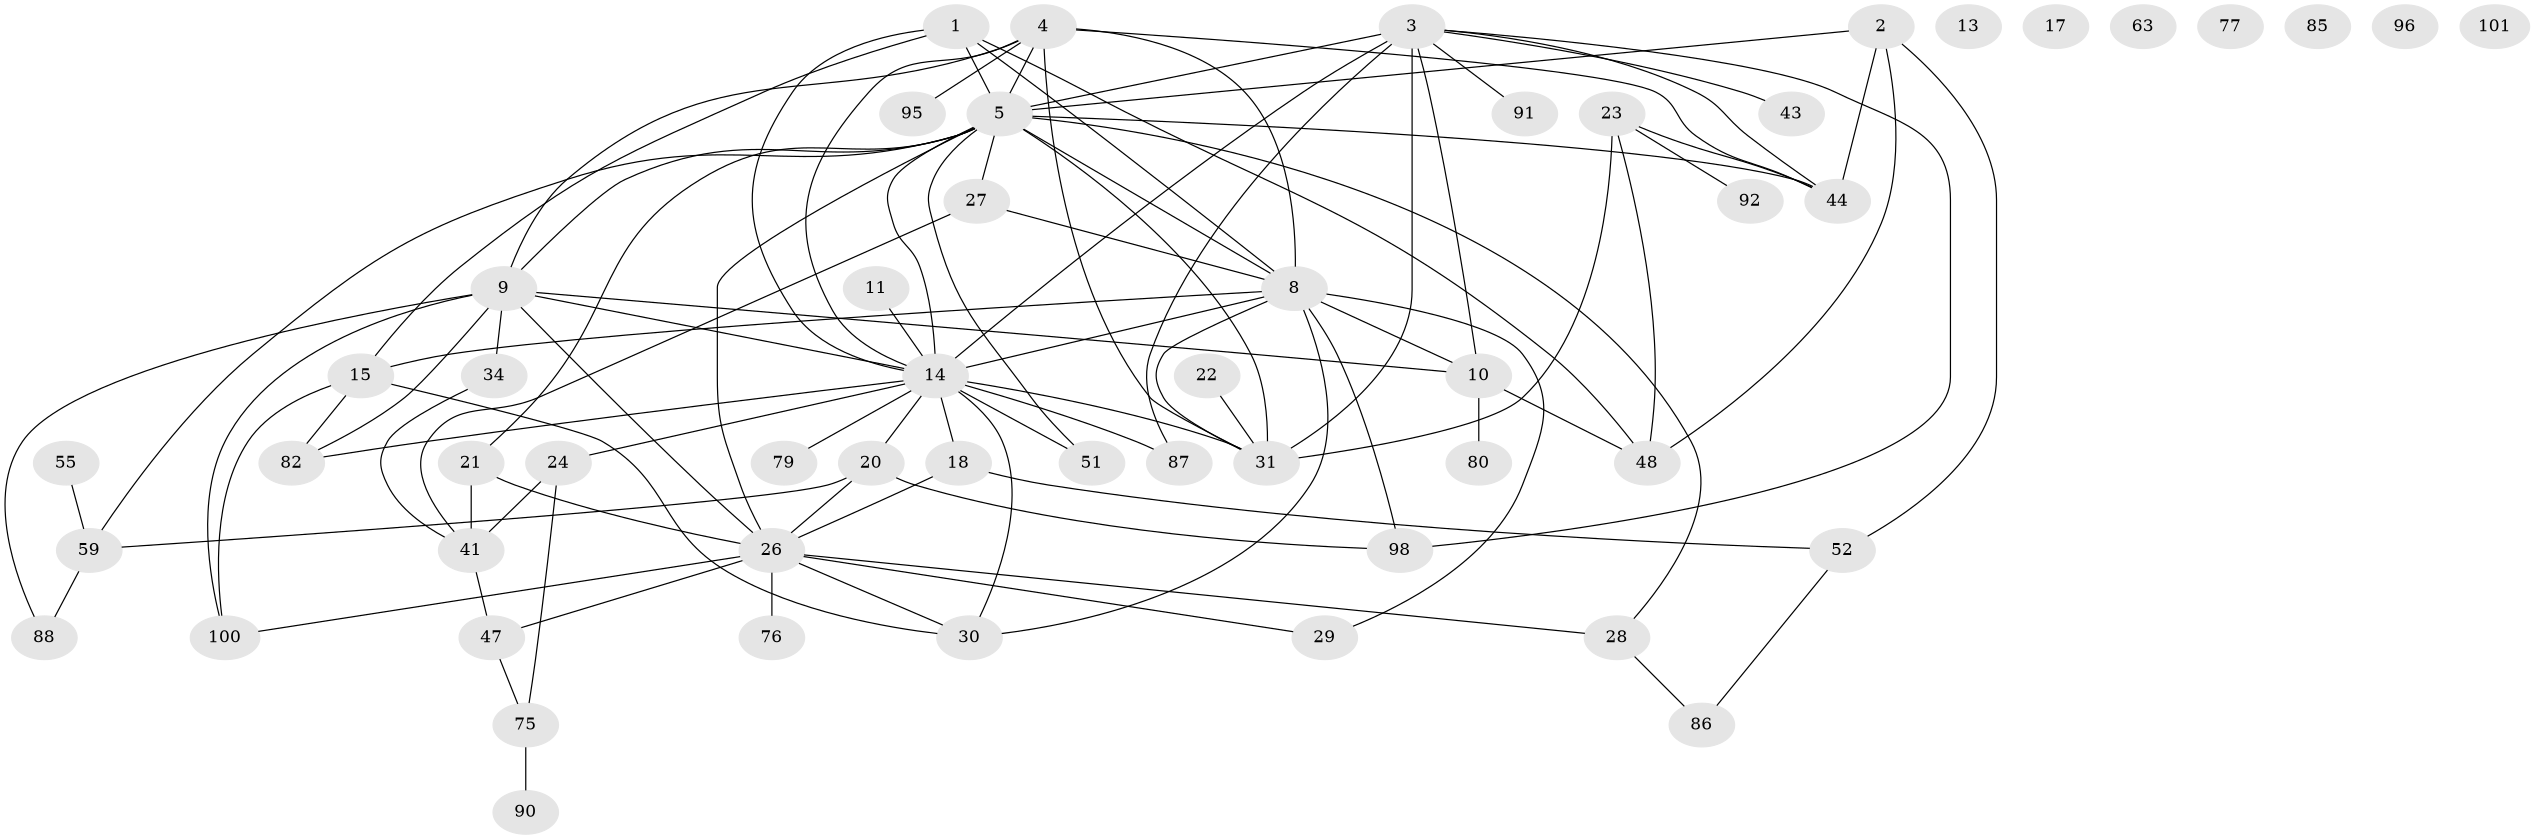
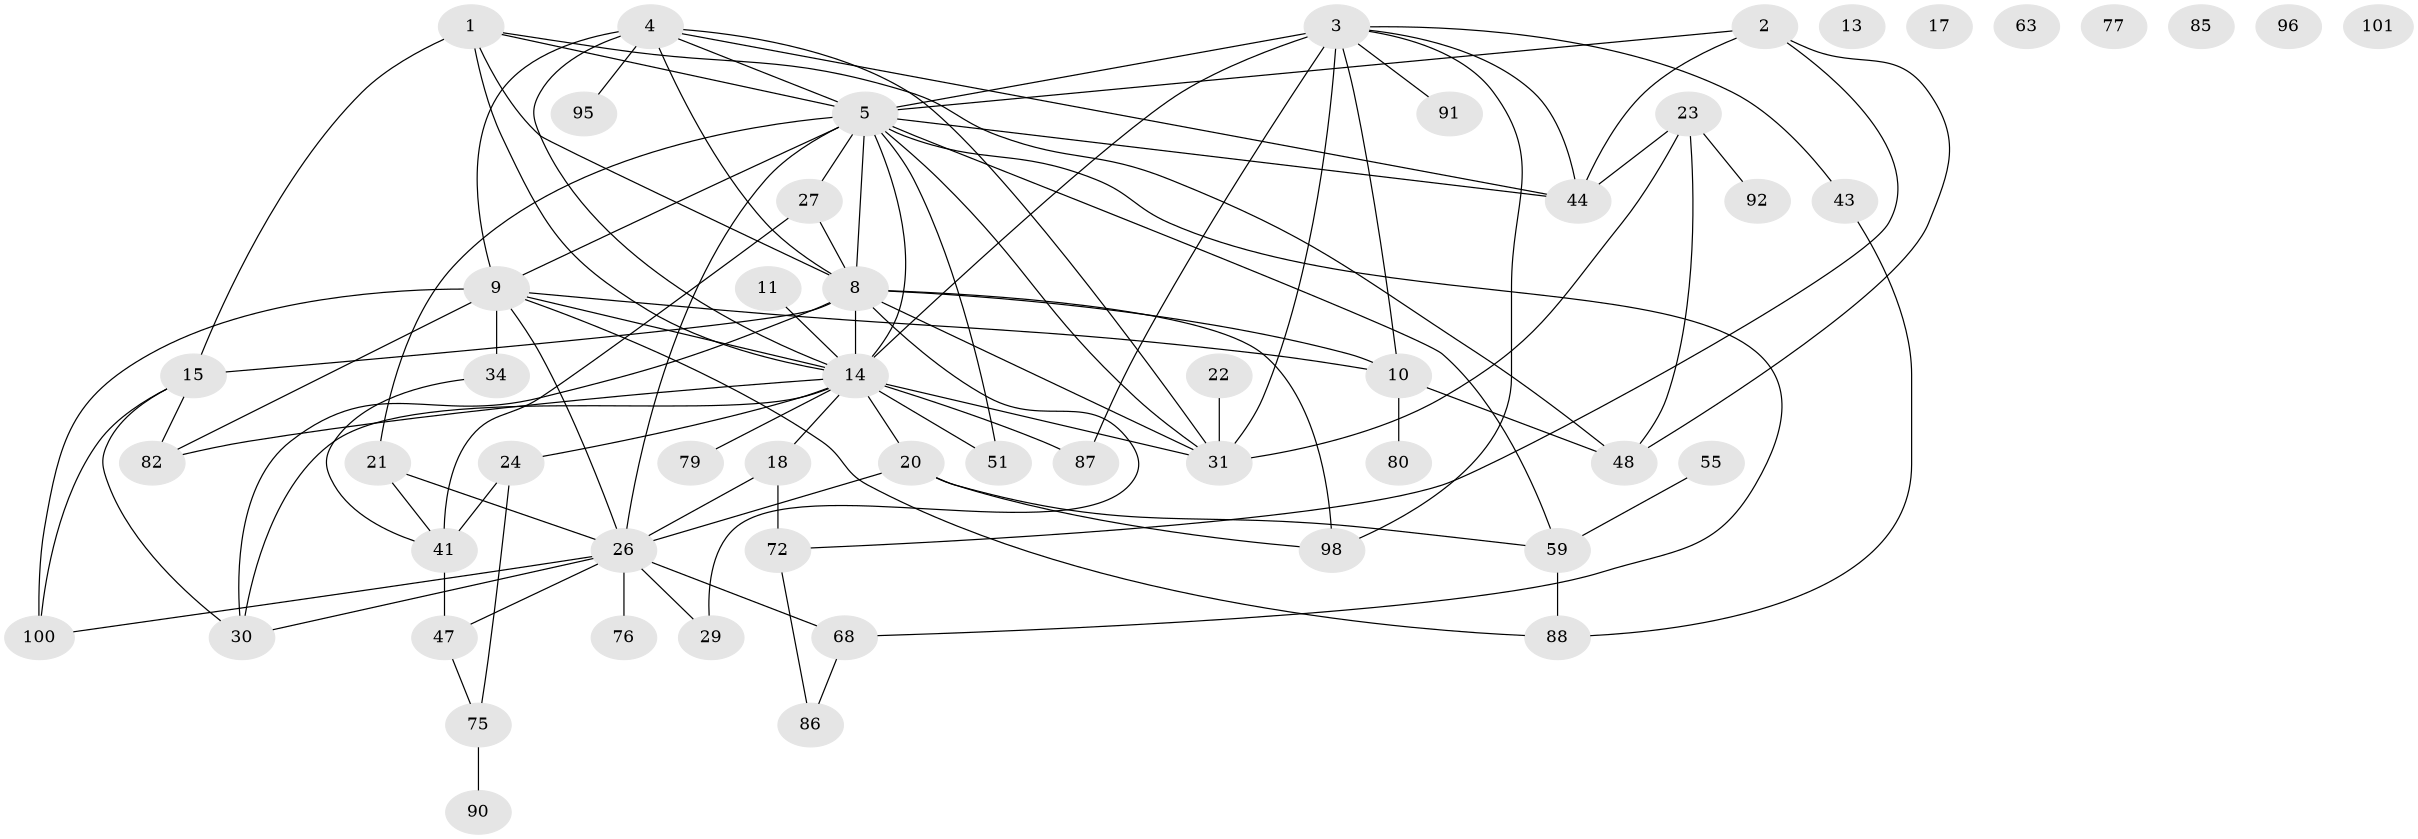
edge "43" -- "88": added
node "52": label "52" -> "72"
node "28": label "28" -> "68"
